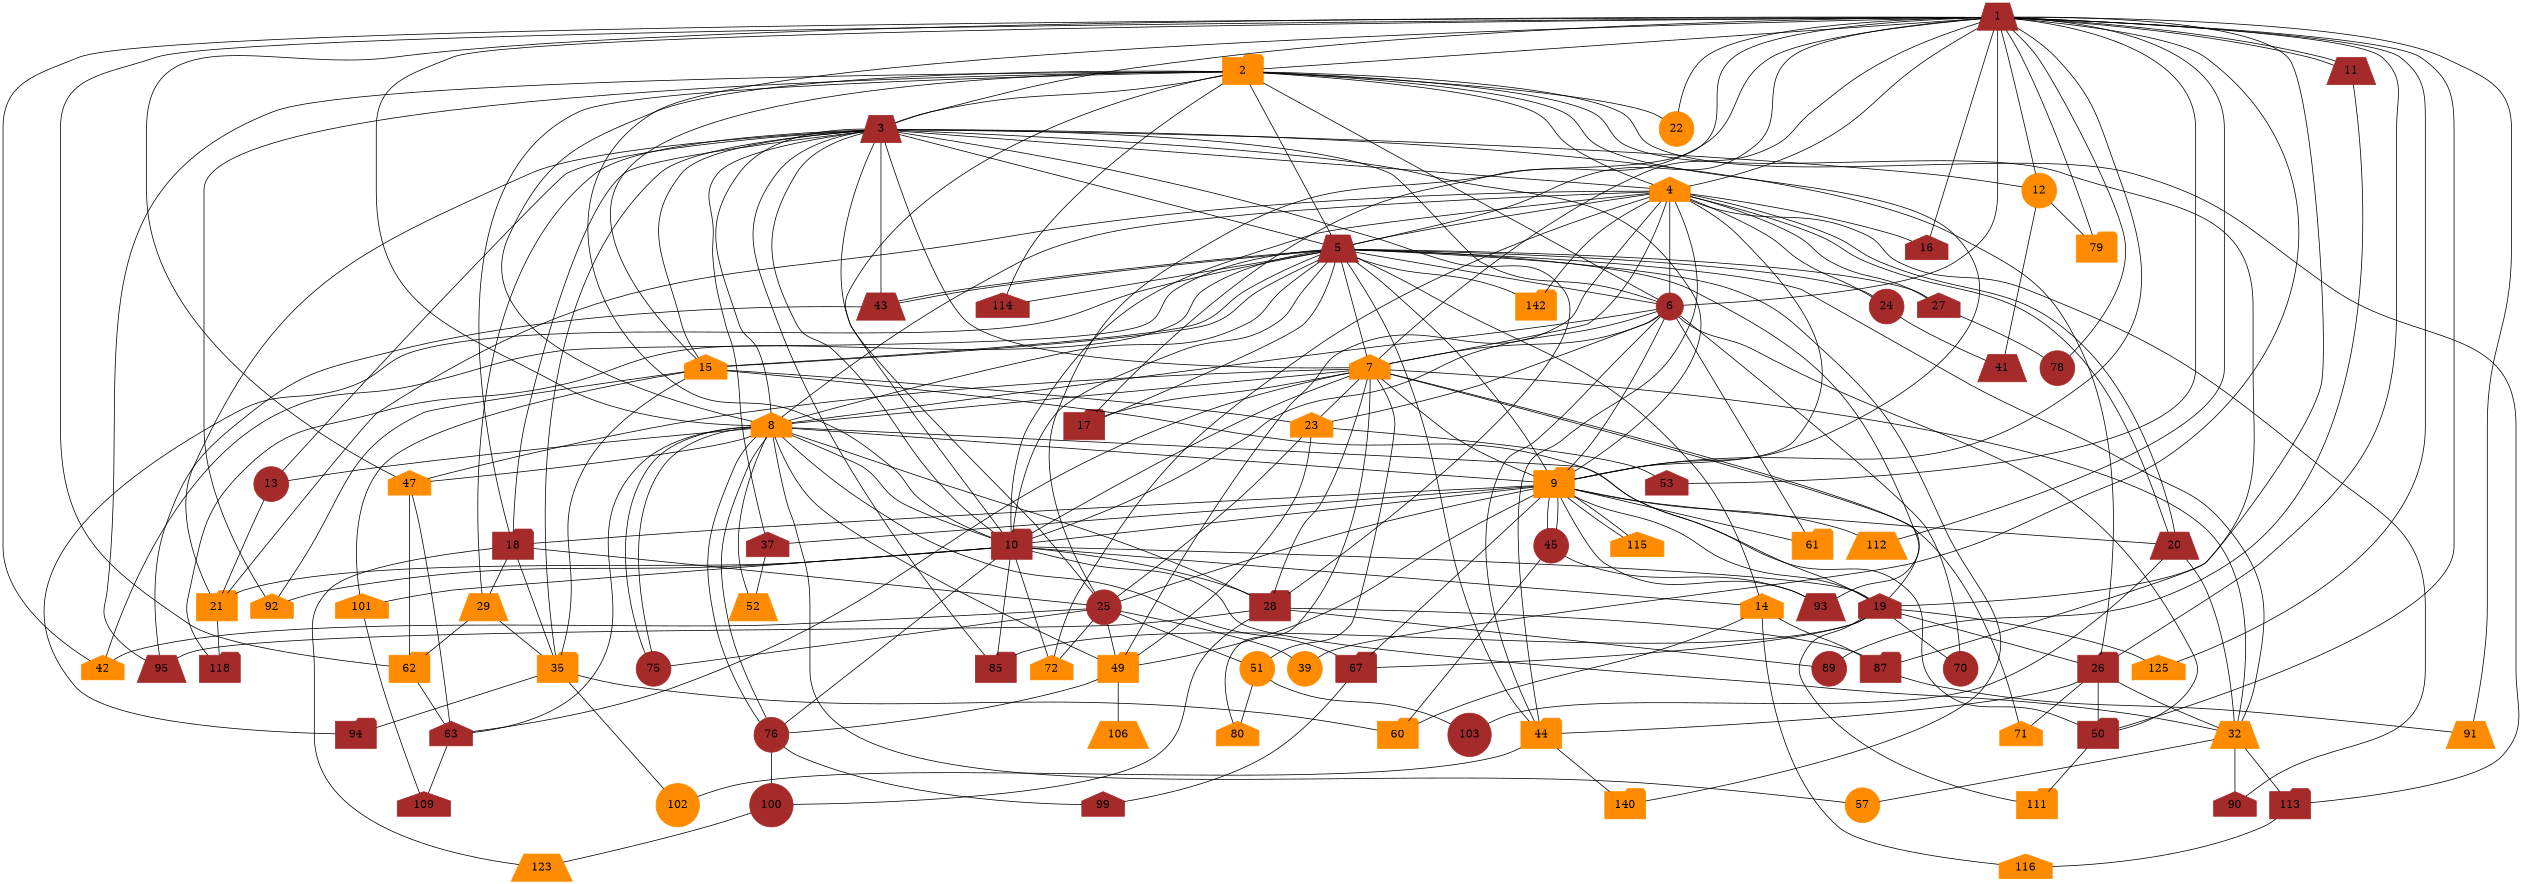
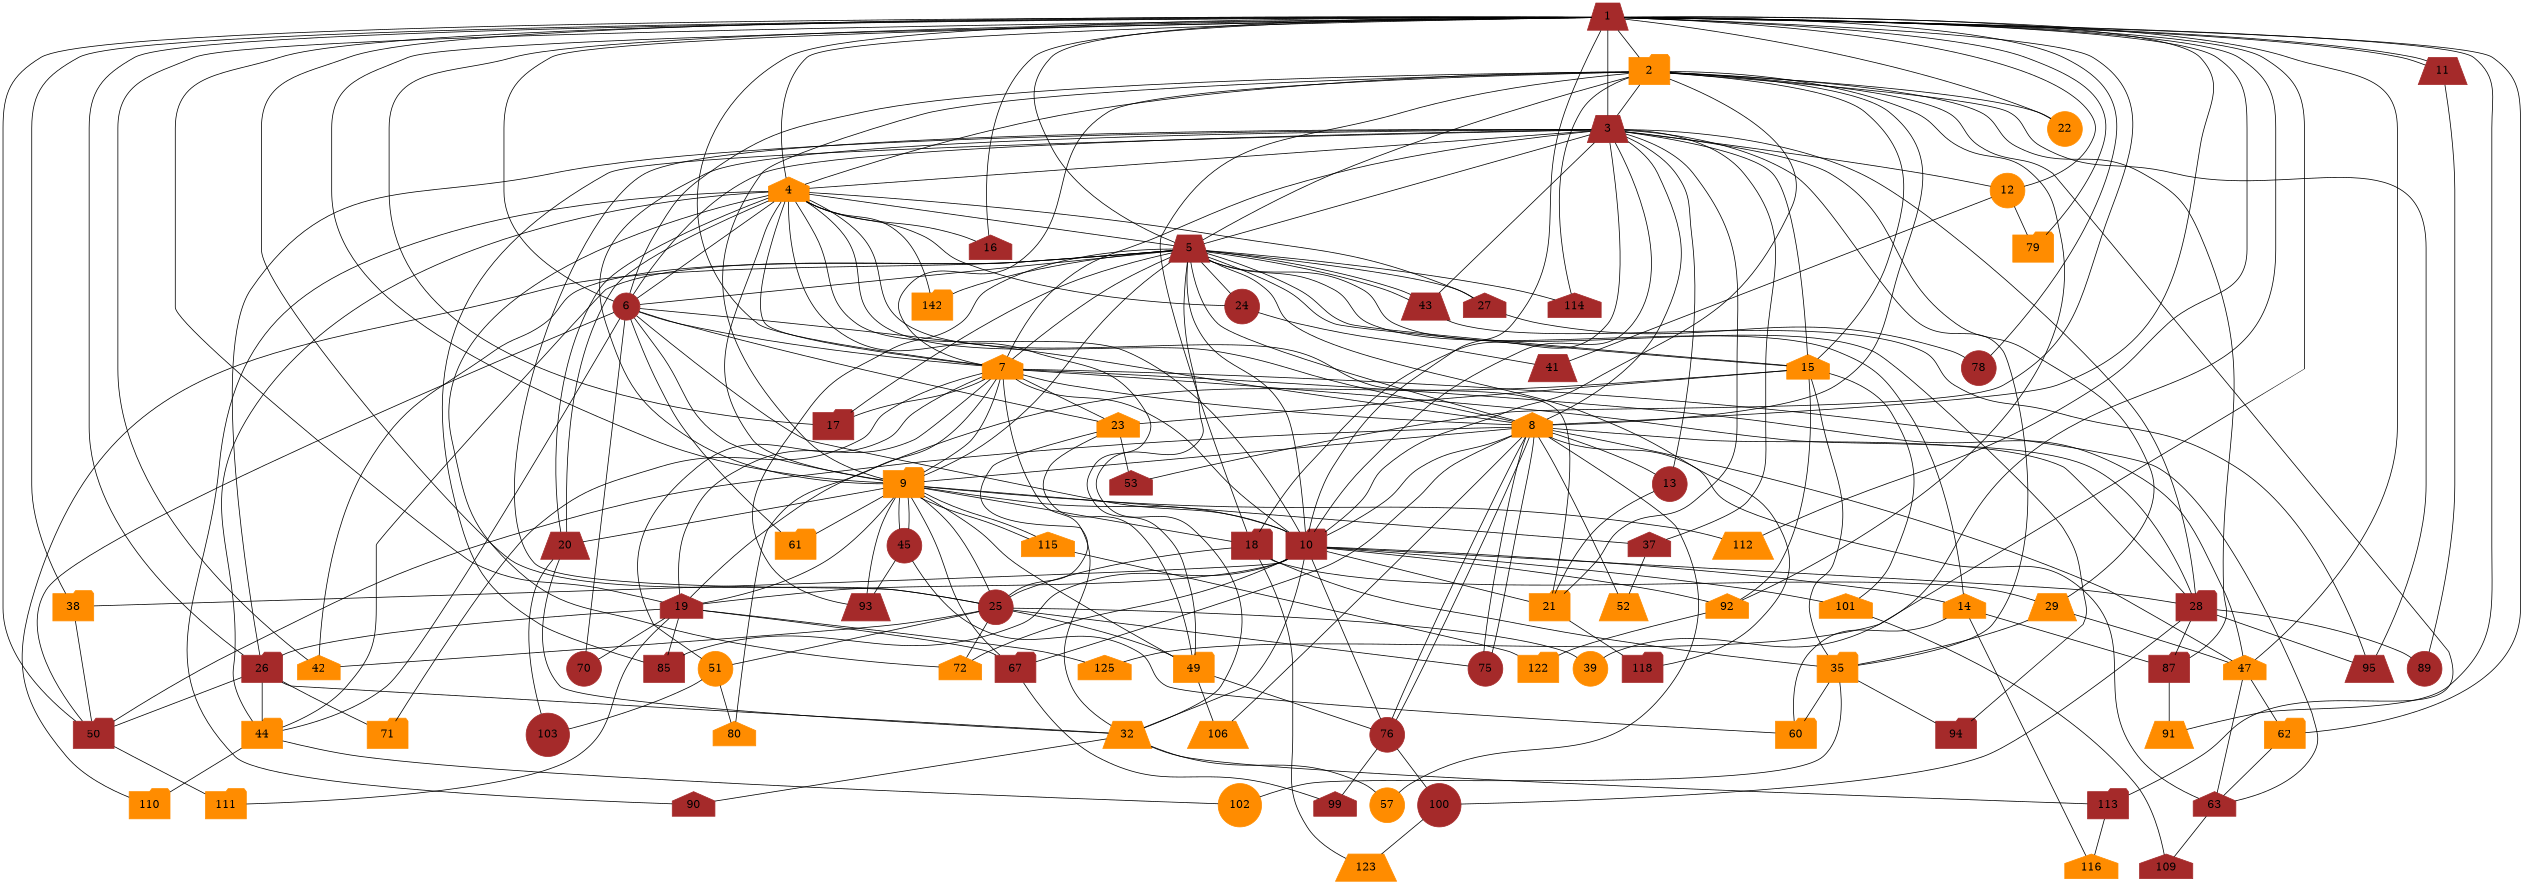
edge "2" -- "7": added
edge "8" -- "49": now "8" -- "106"
node "38": added
edge "29" -- "62": now "29" -- "47"
node "122": added
node "71": shape house -> folder
node "140": label "140" -> "110"
